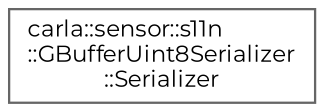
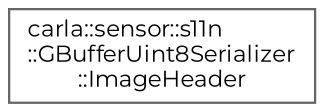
node "carla::sensor::s11n ::GBufferUint8Serializer ::Serializer": label "carla::sensor::s11n ::GBufferUint8Serializer ::Serializer" -> "carla::sensor::s11n ::GBufferUint8Serializer ::ImageHeader"
